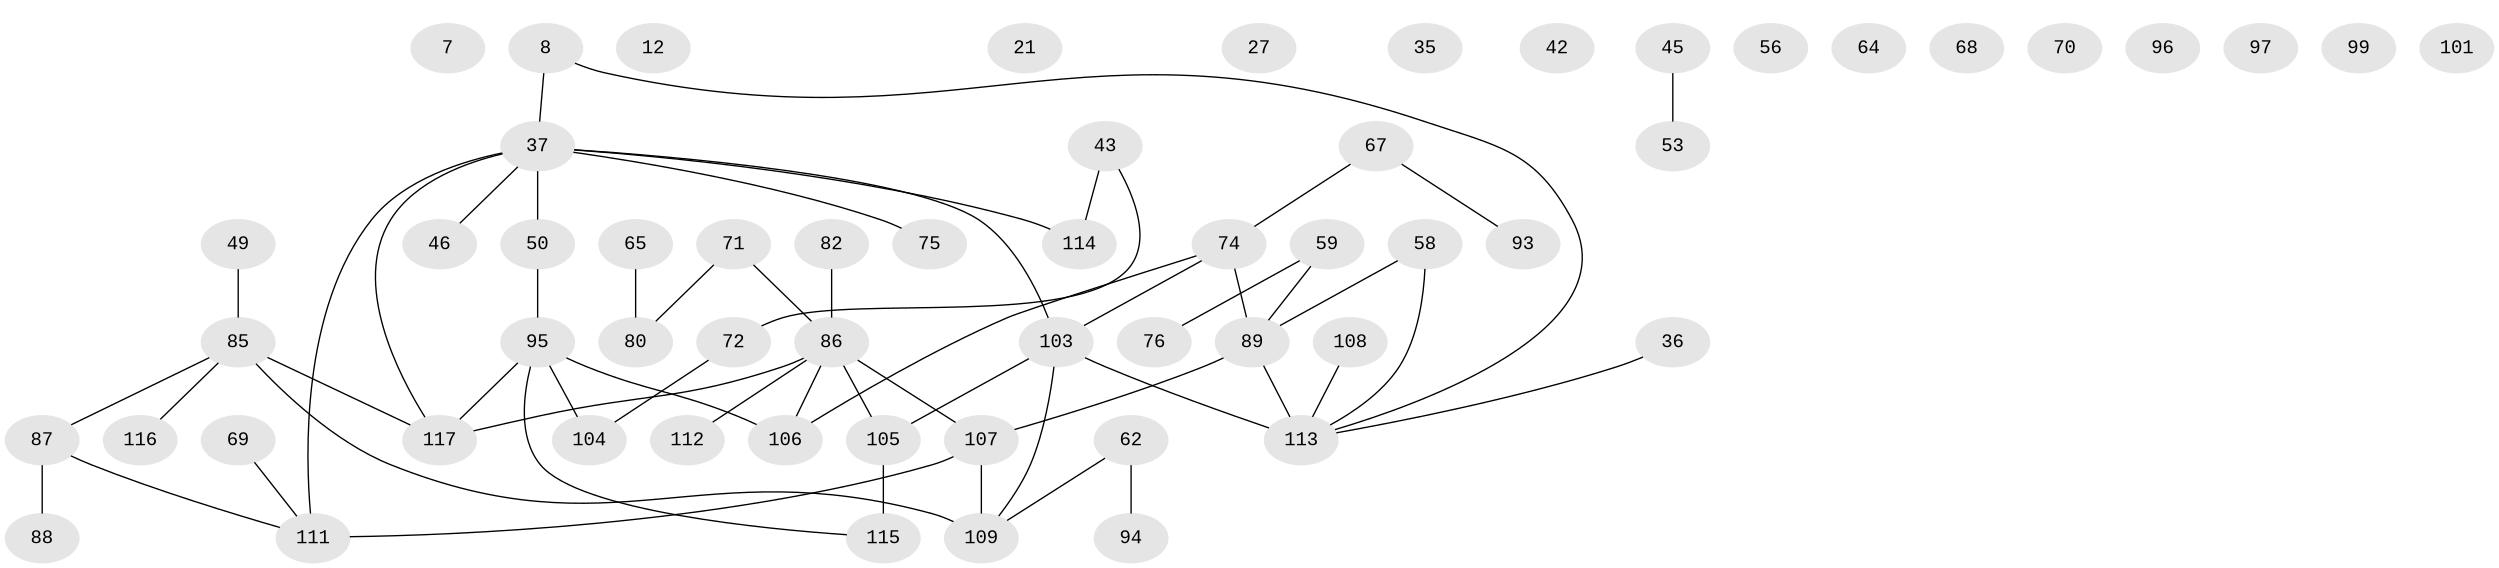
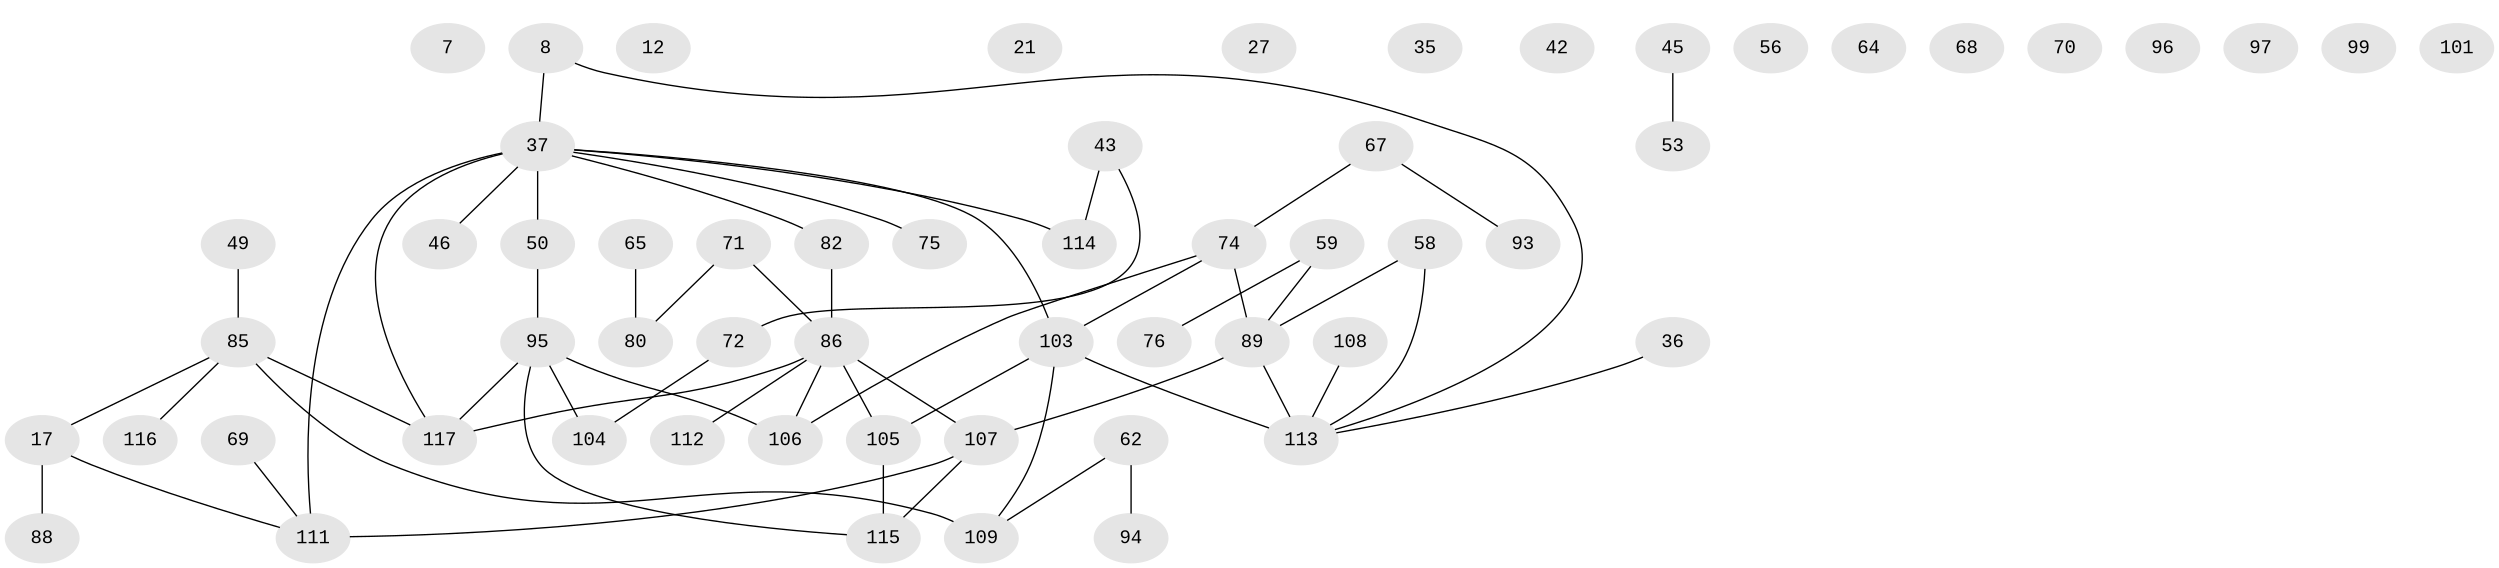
edge "37" -- "82": added
node "87": label "87" -> "17"
edge "107" -- "109": now "107" -- "115"
